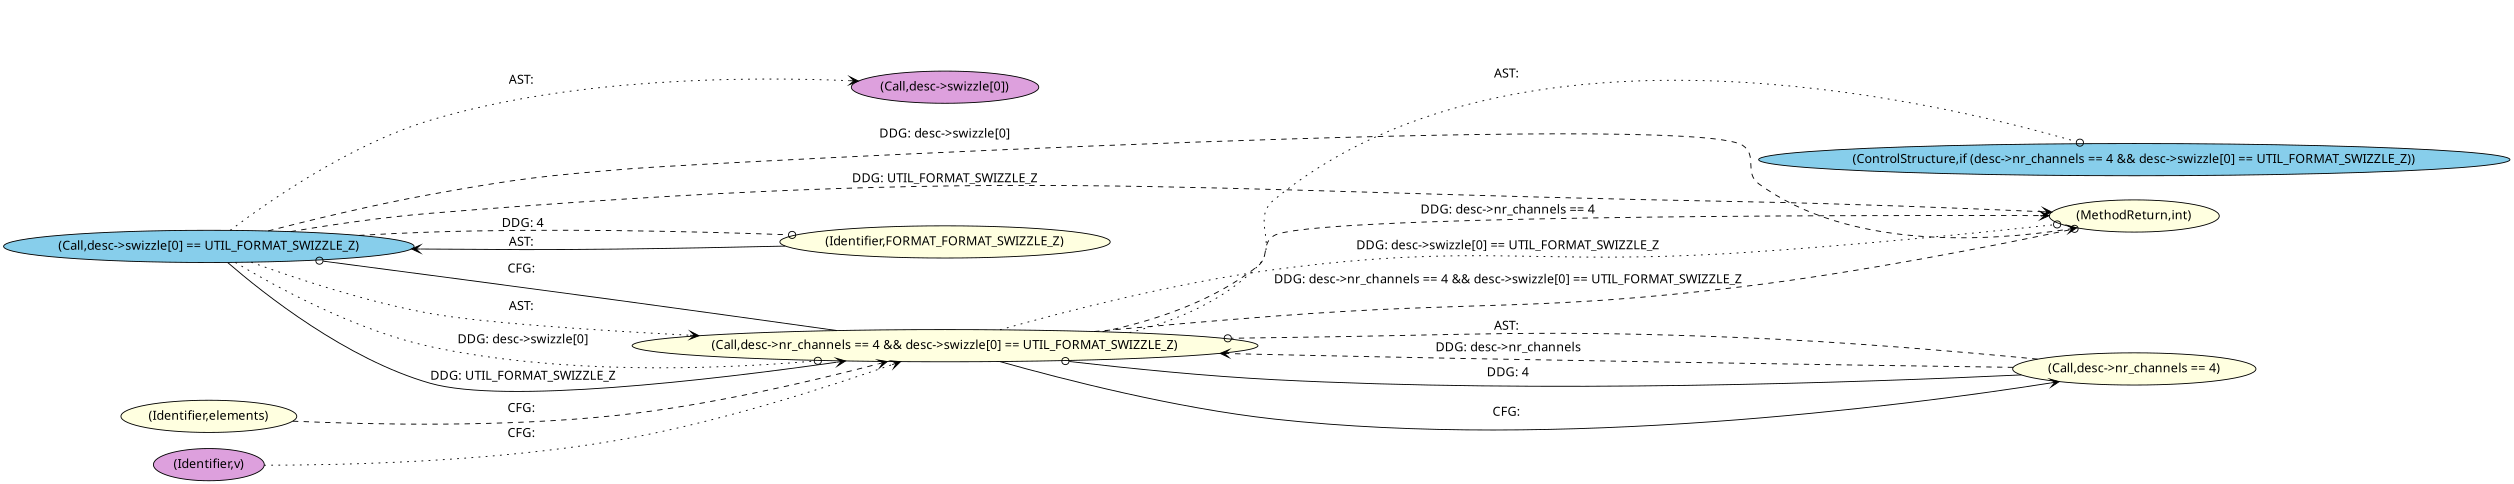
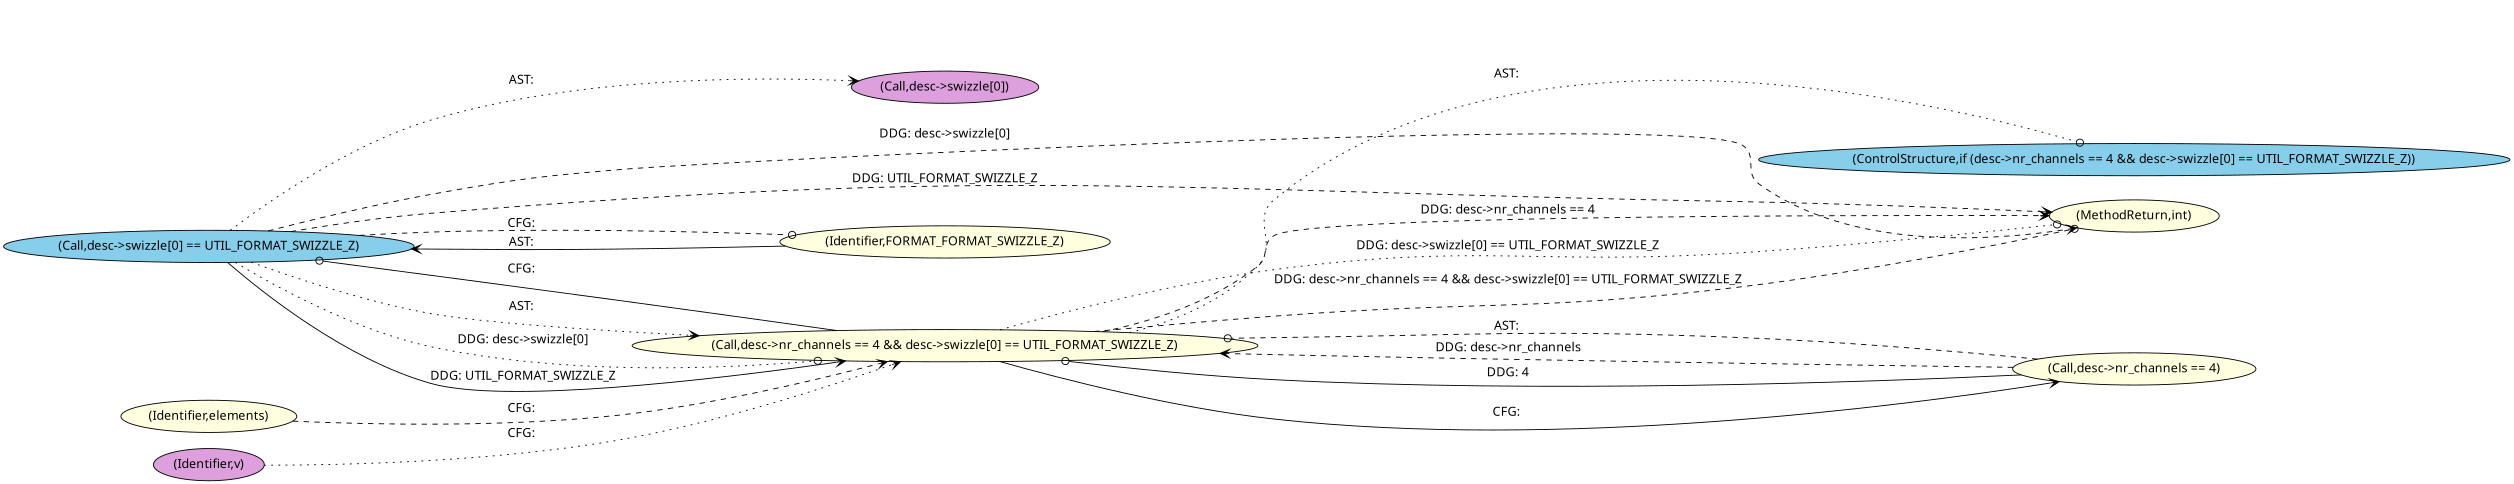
edge "(Call,desc->swizzle[0] == UTIL_FORMAT_SWIZZLE_Z)" -> "(Identifier,FORMAT_FORMAT_SWIZZLE_Z)": label "DDG: 4" -> "CFG: "
